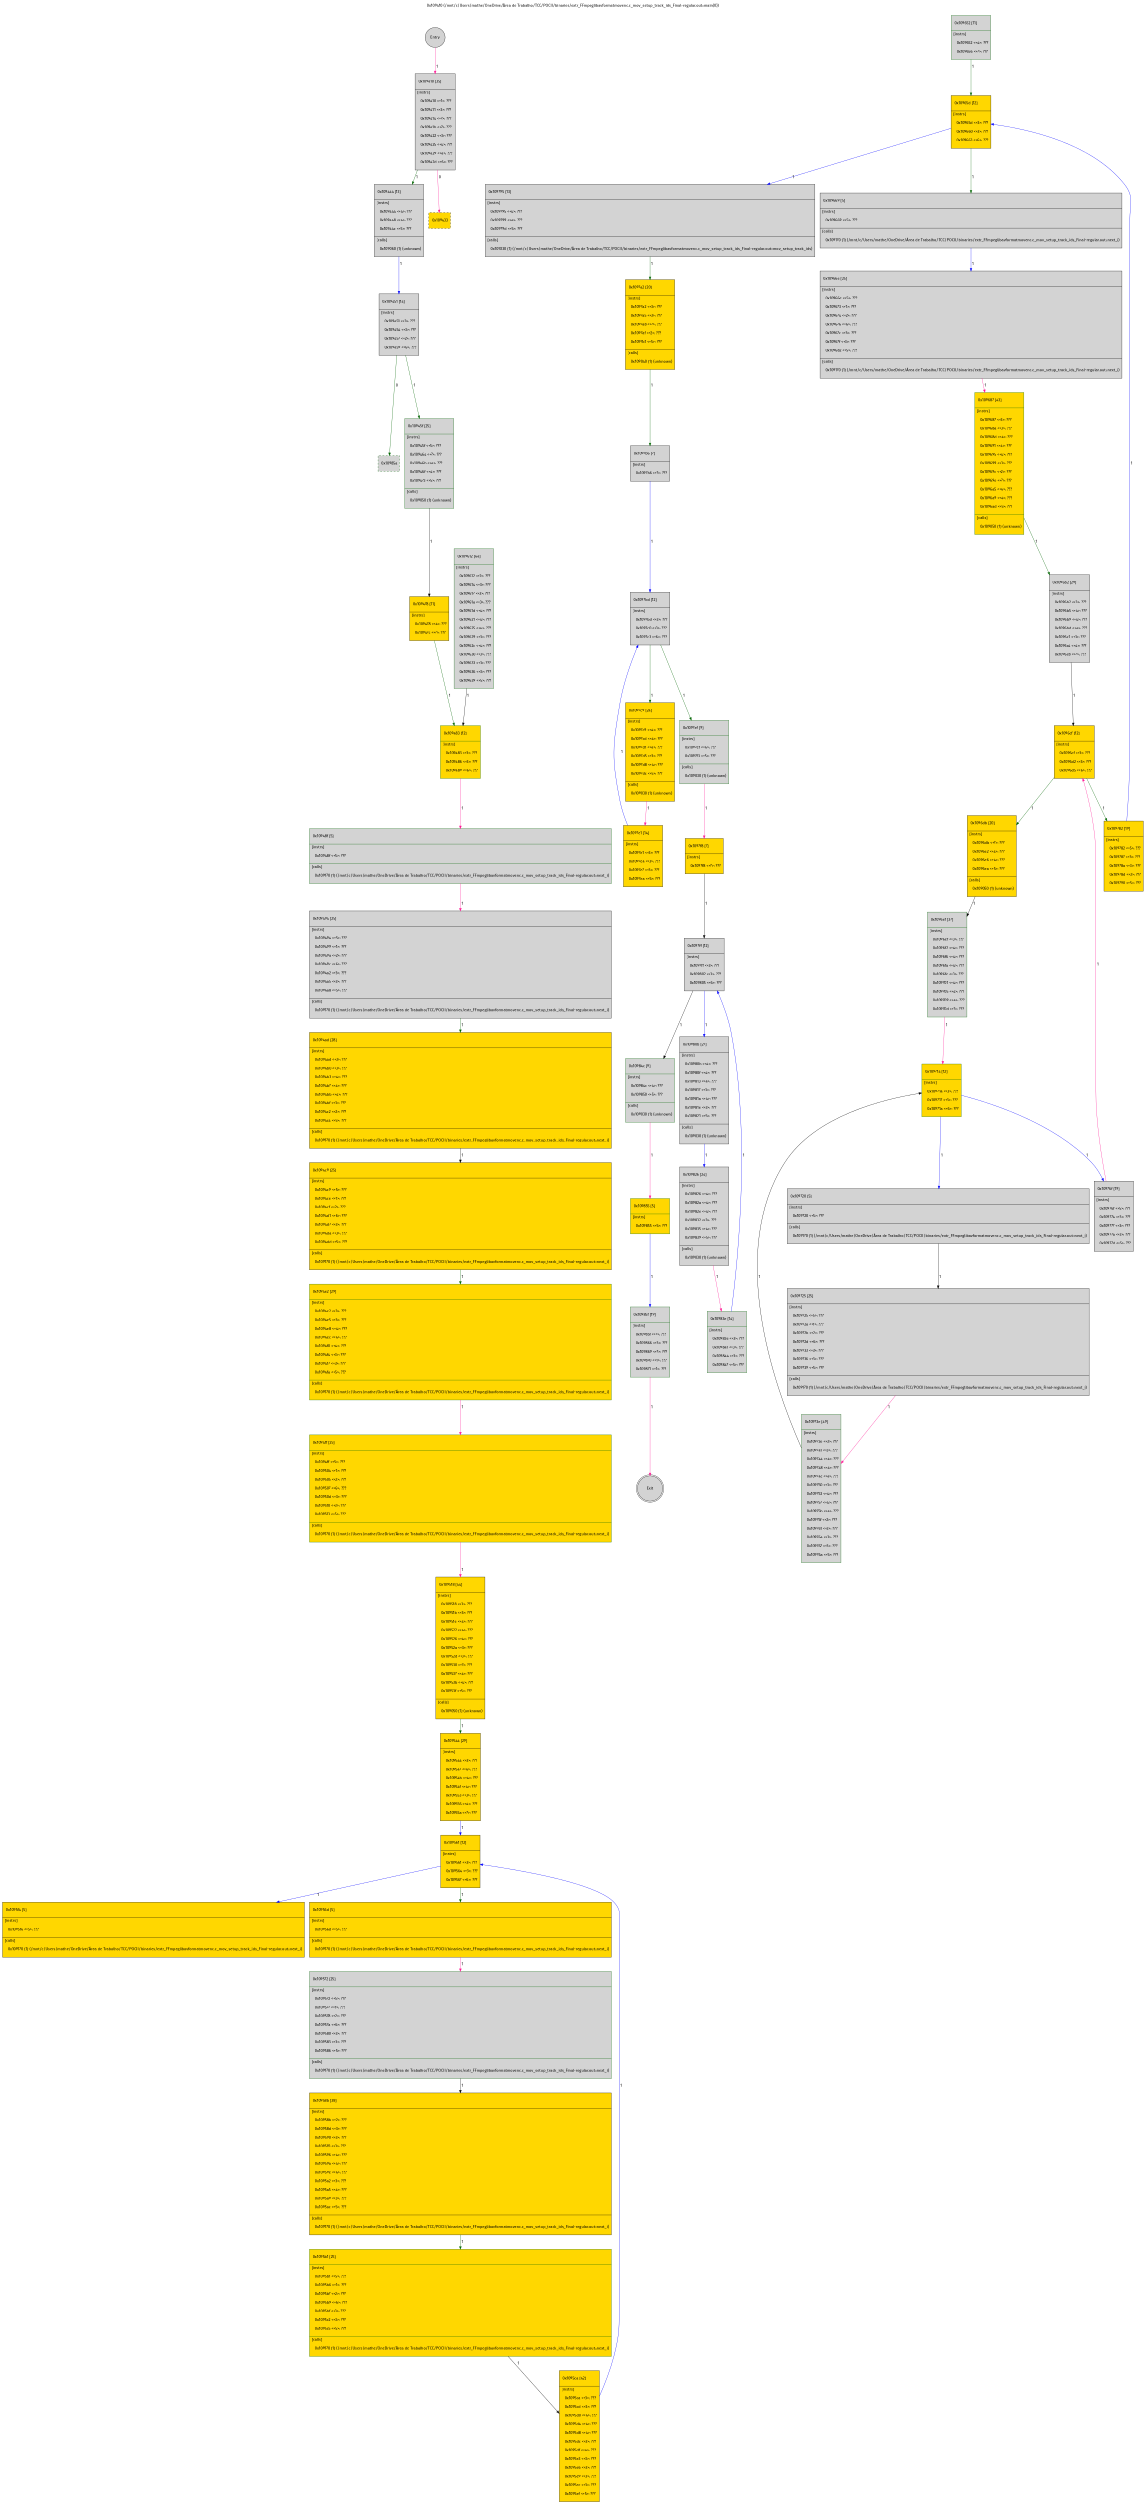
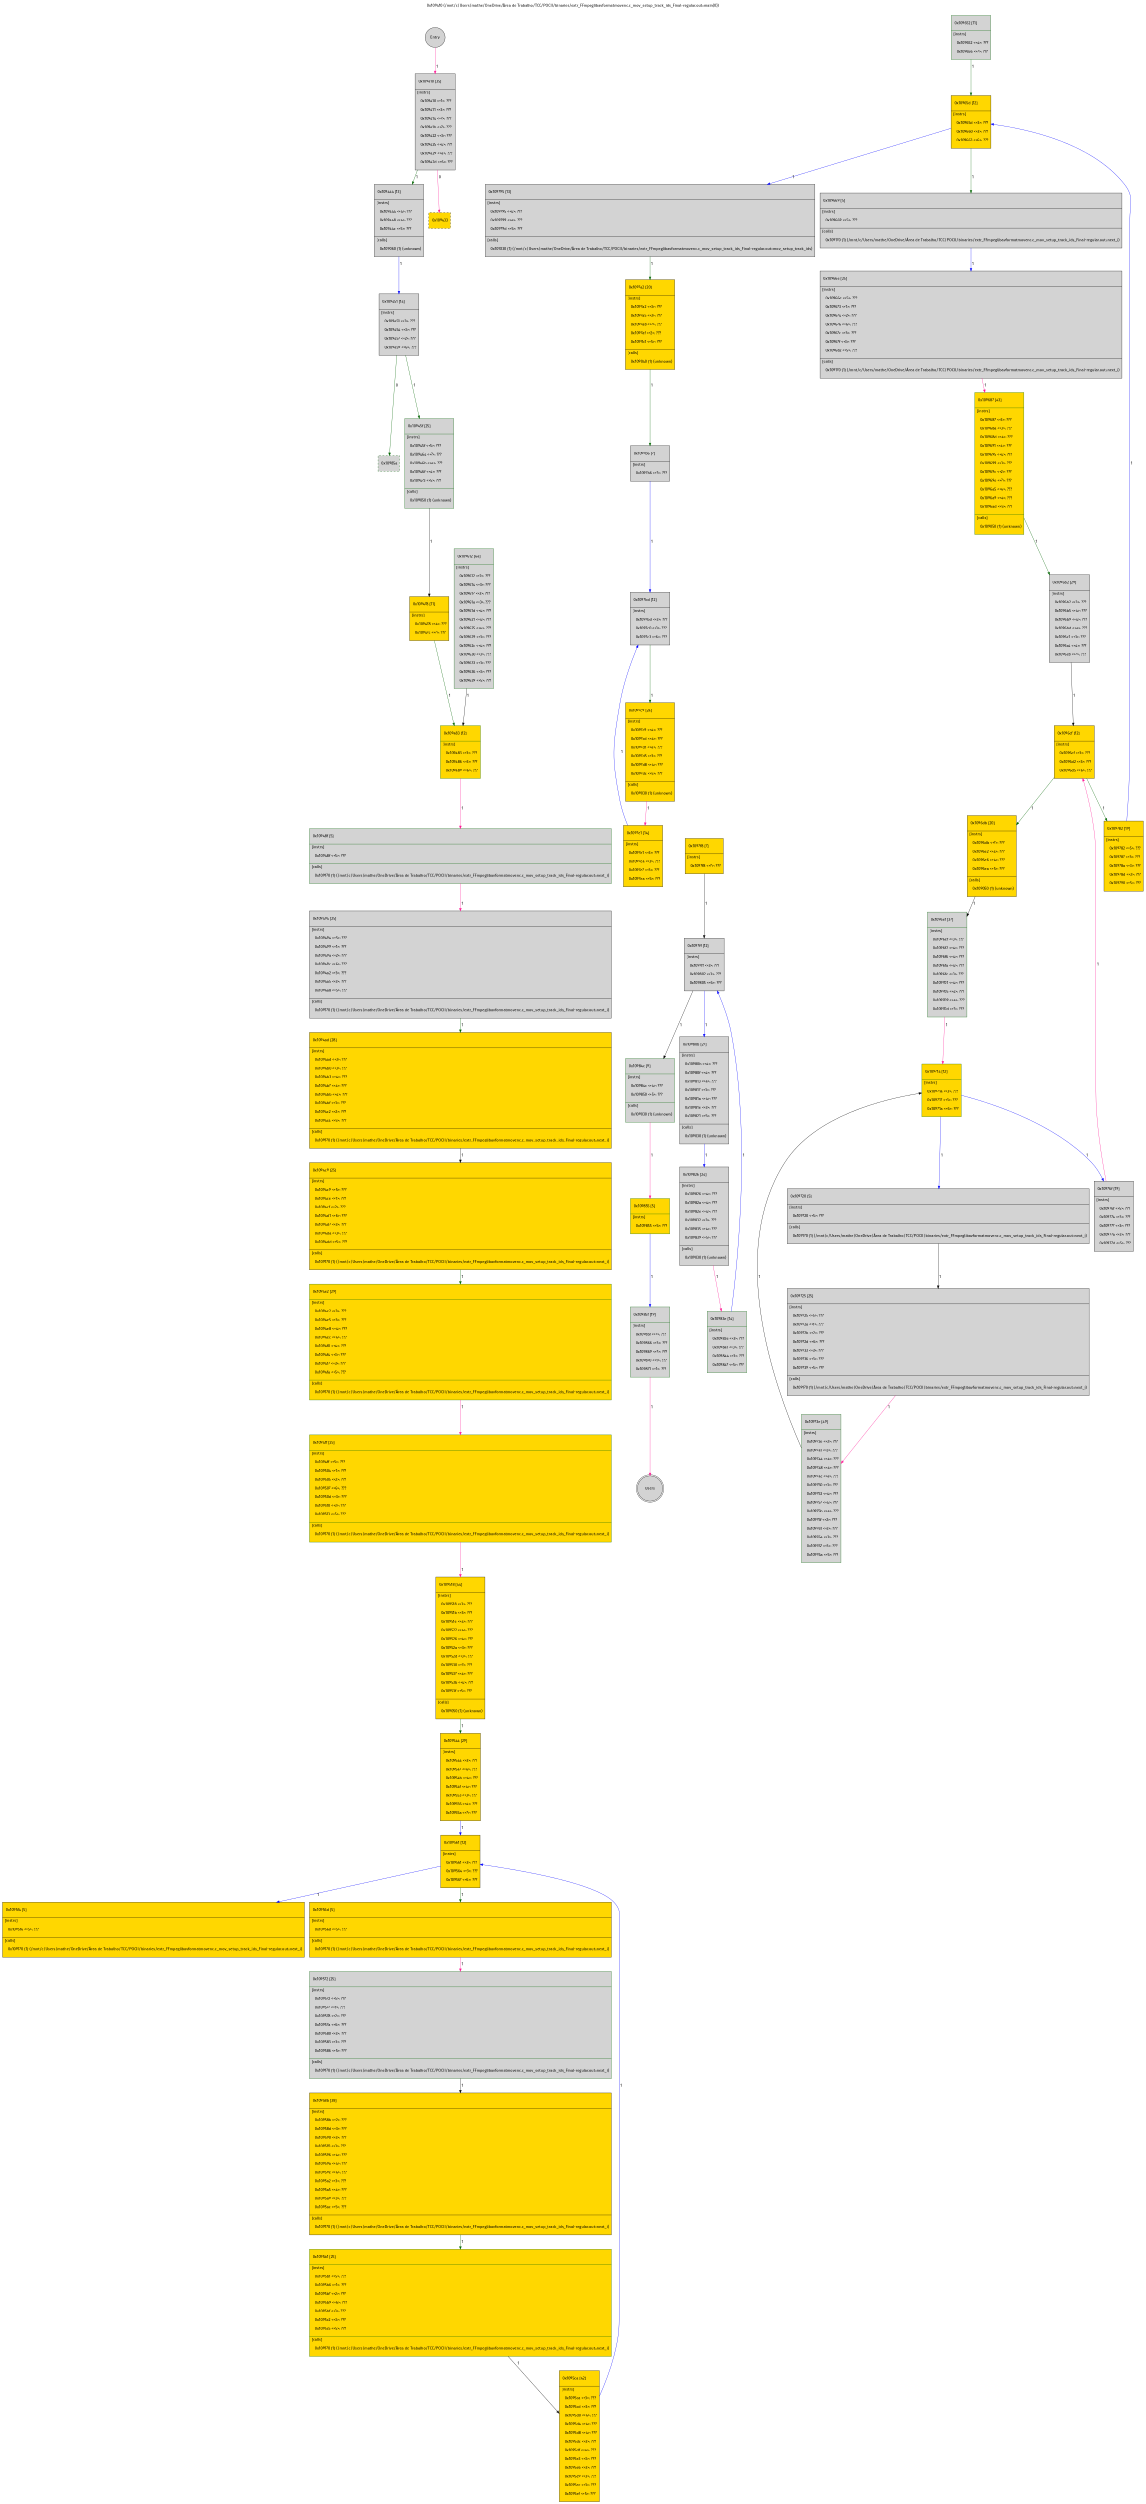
node "0x1097ef [9]": removed
node "Exit": label "Exit" -> "Users"
